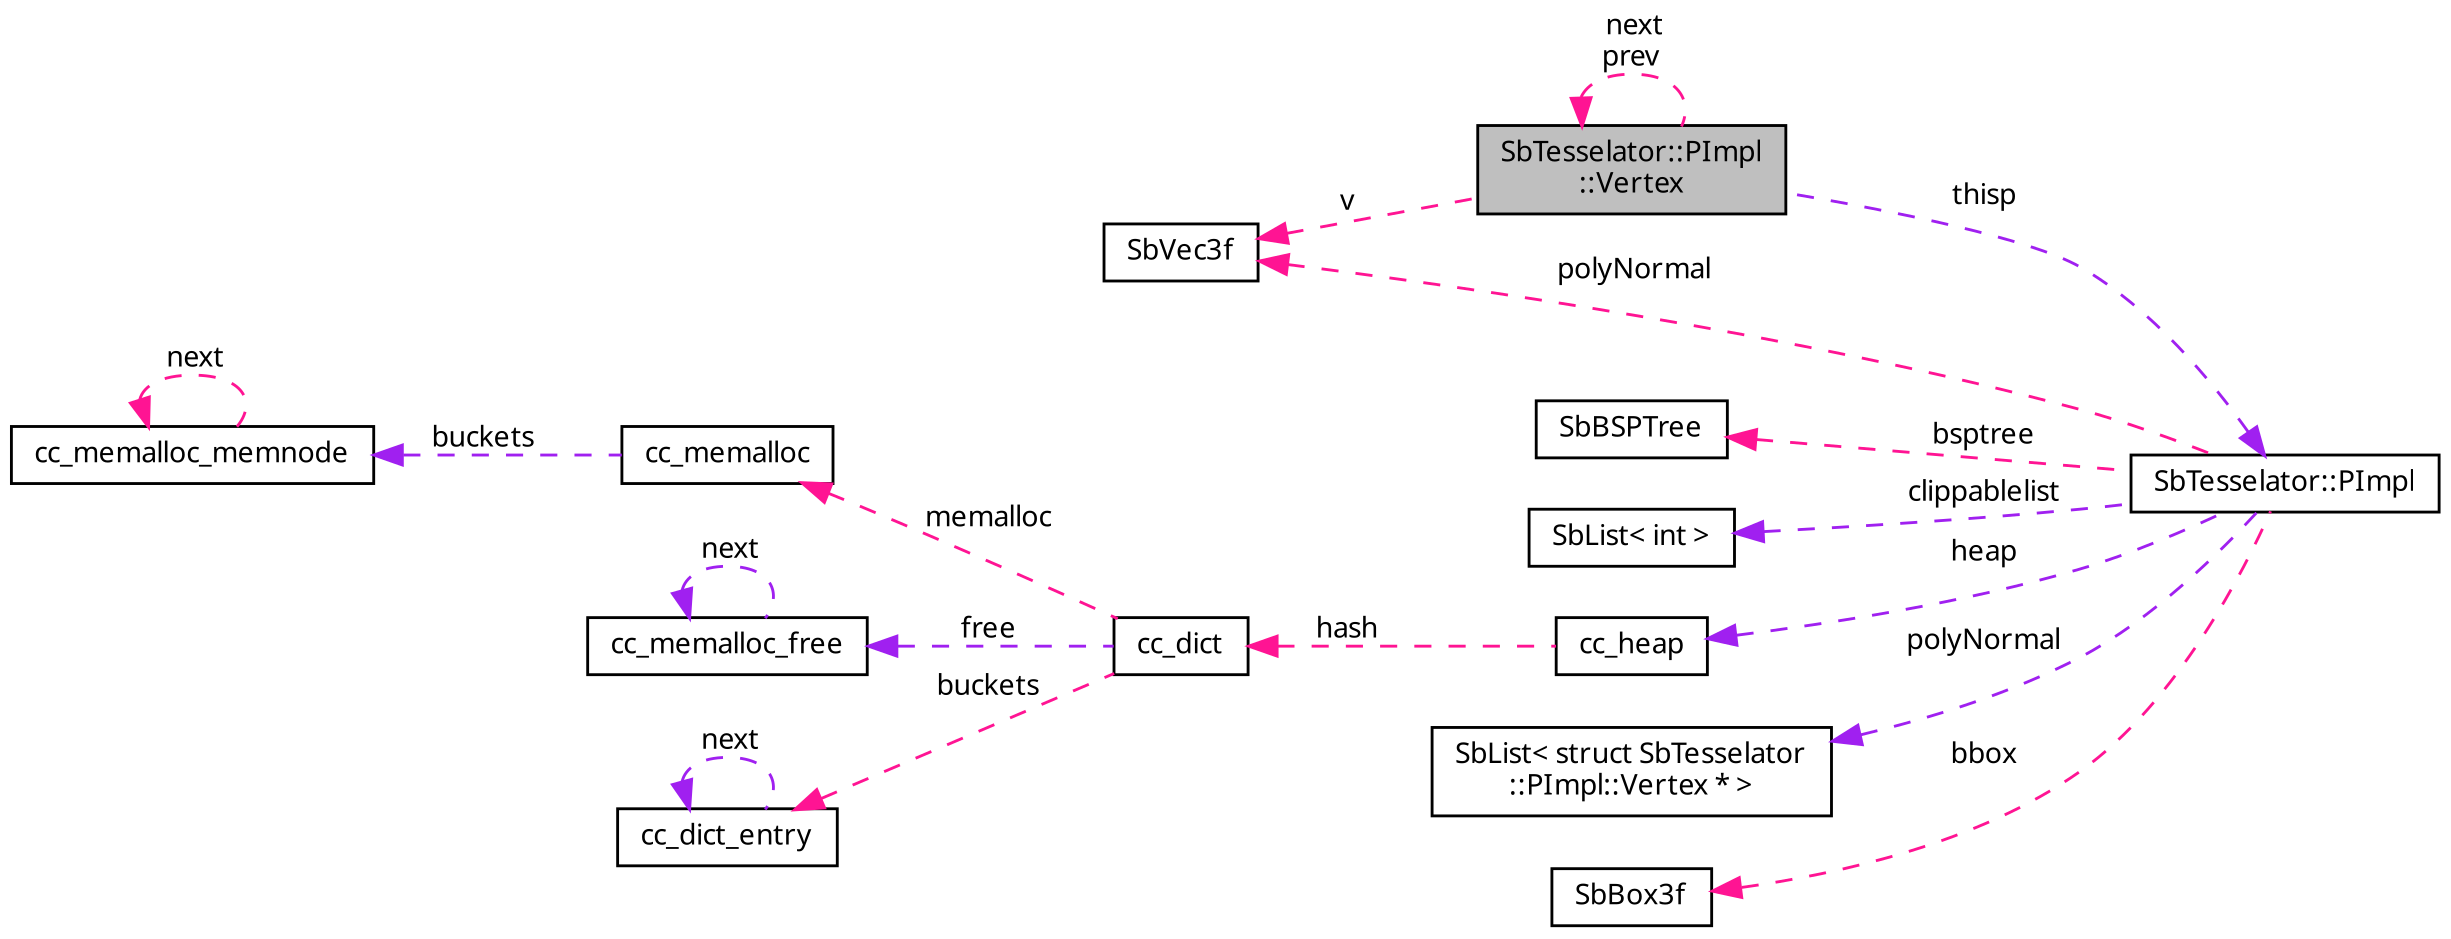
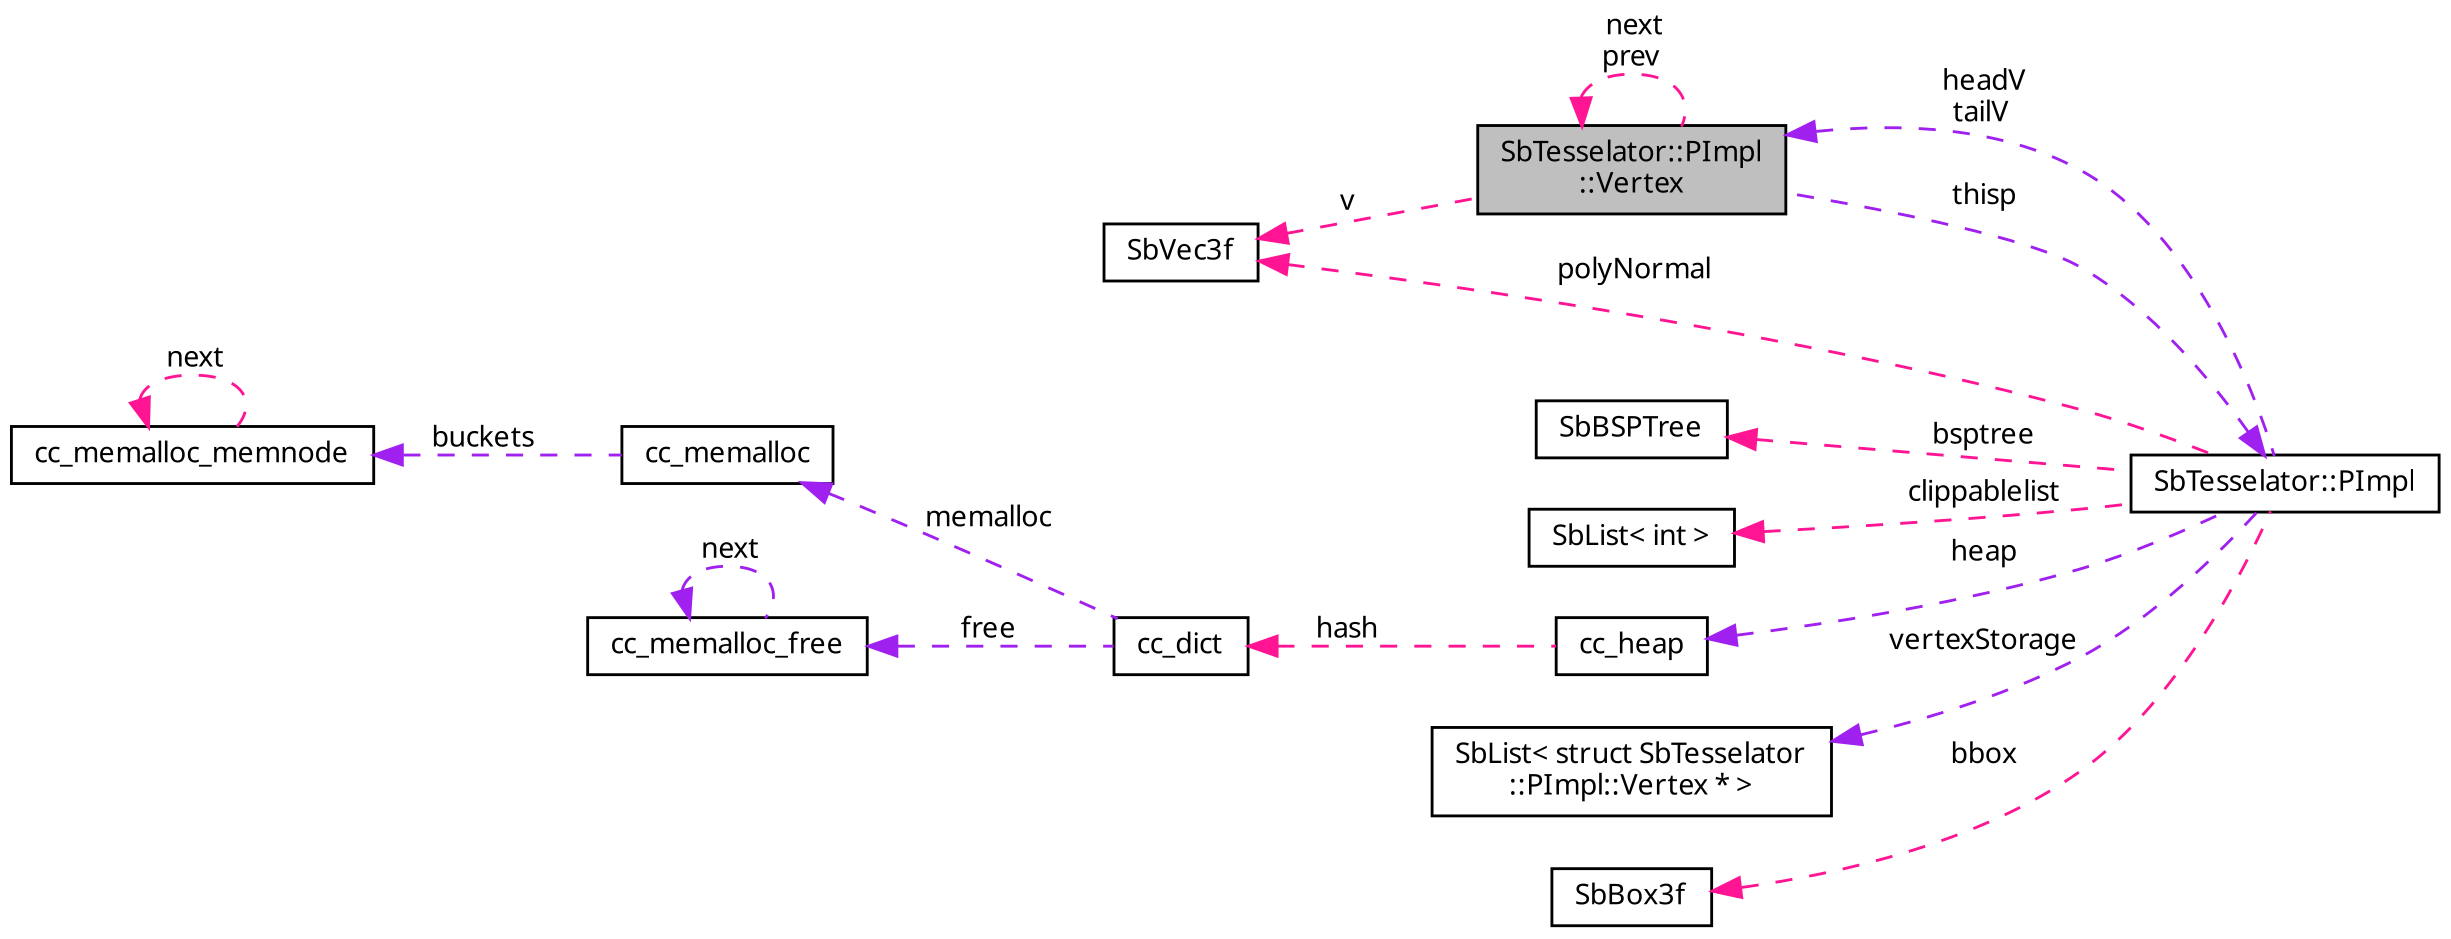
edge "SbTesselator::PImpl" -> "SbTesselator::PImpl ::Vertex": added, label "headV tailV"
edge "SbTesselator::PImpl" -> "SbList< int >": color purple -> deeppink
edge "cc_dict" -> "cc_memalloc": color deeppink -> purple
edge "SbTesselator::PImpl" -> "SbList< struct SbTesselator ::PImpl::Vertex * >": label " polyNormal" -> " vertexStorage"
node "cc_dict_entry": removed
